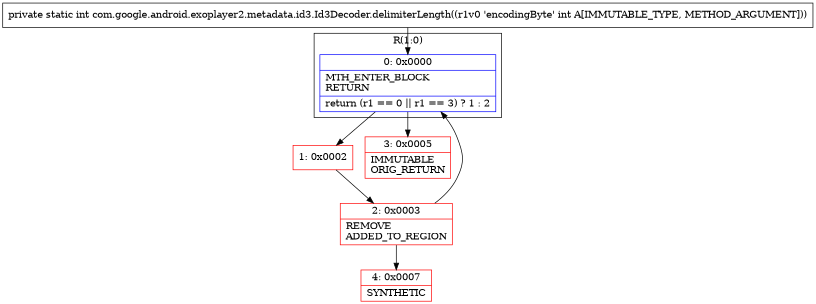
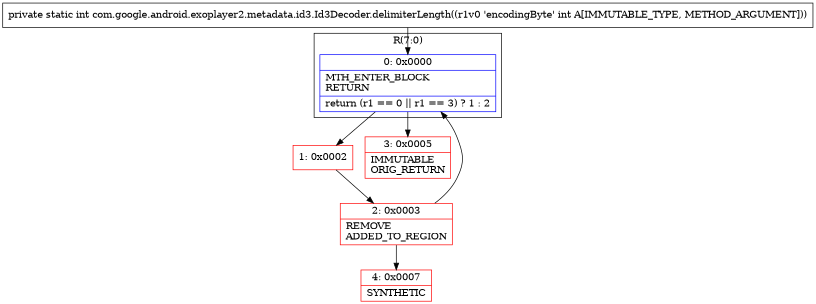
cluster "R(1:0)": label "R(1:0)" -> "R(7:0)"
